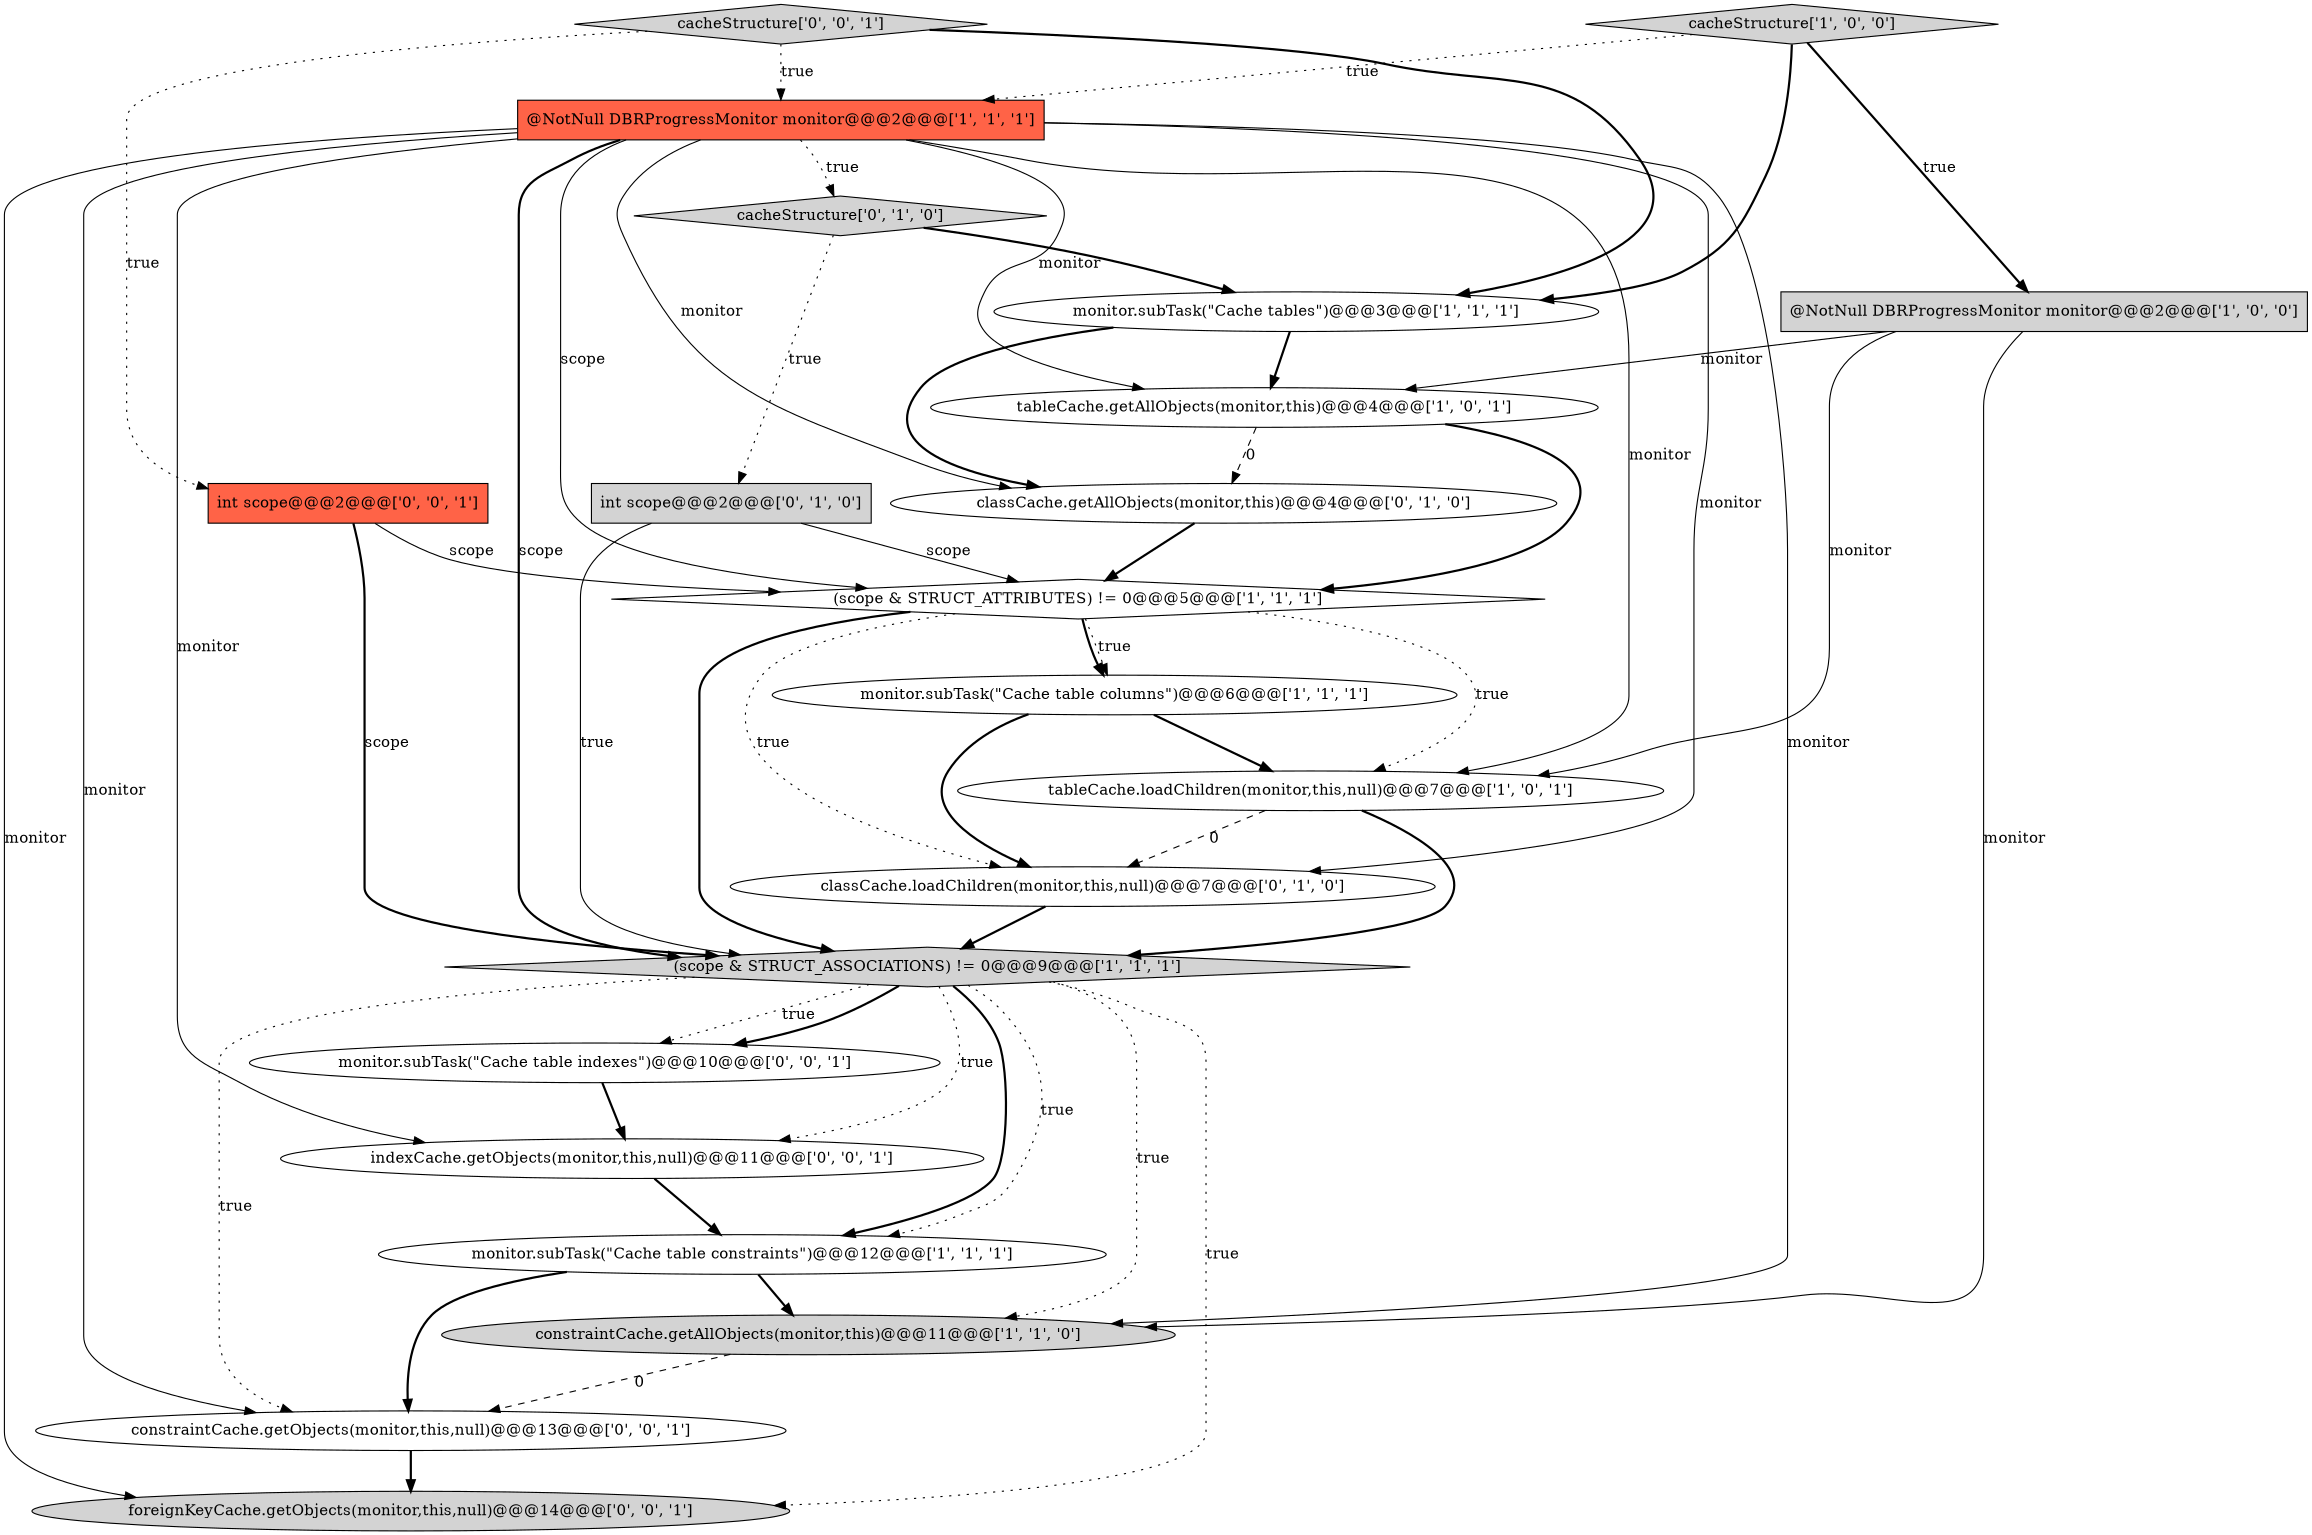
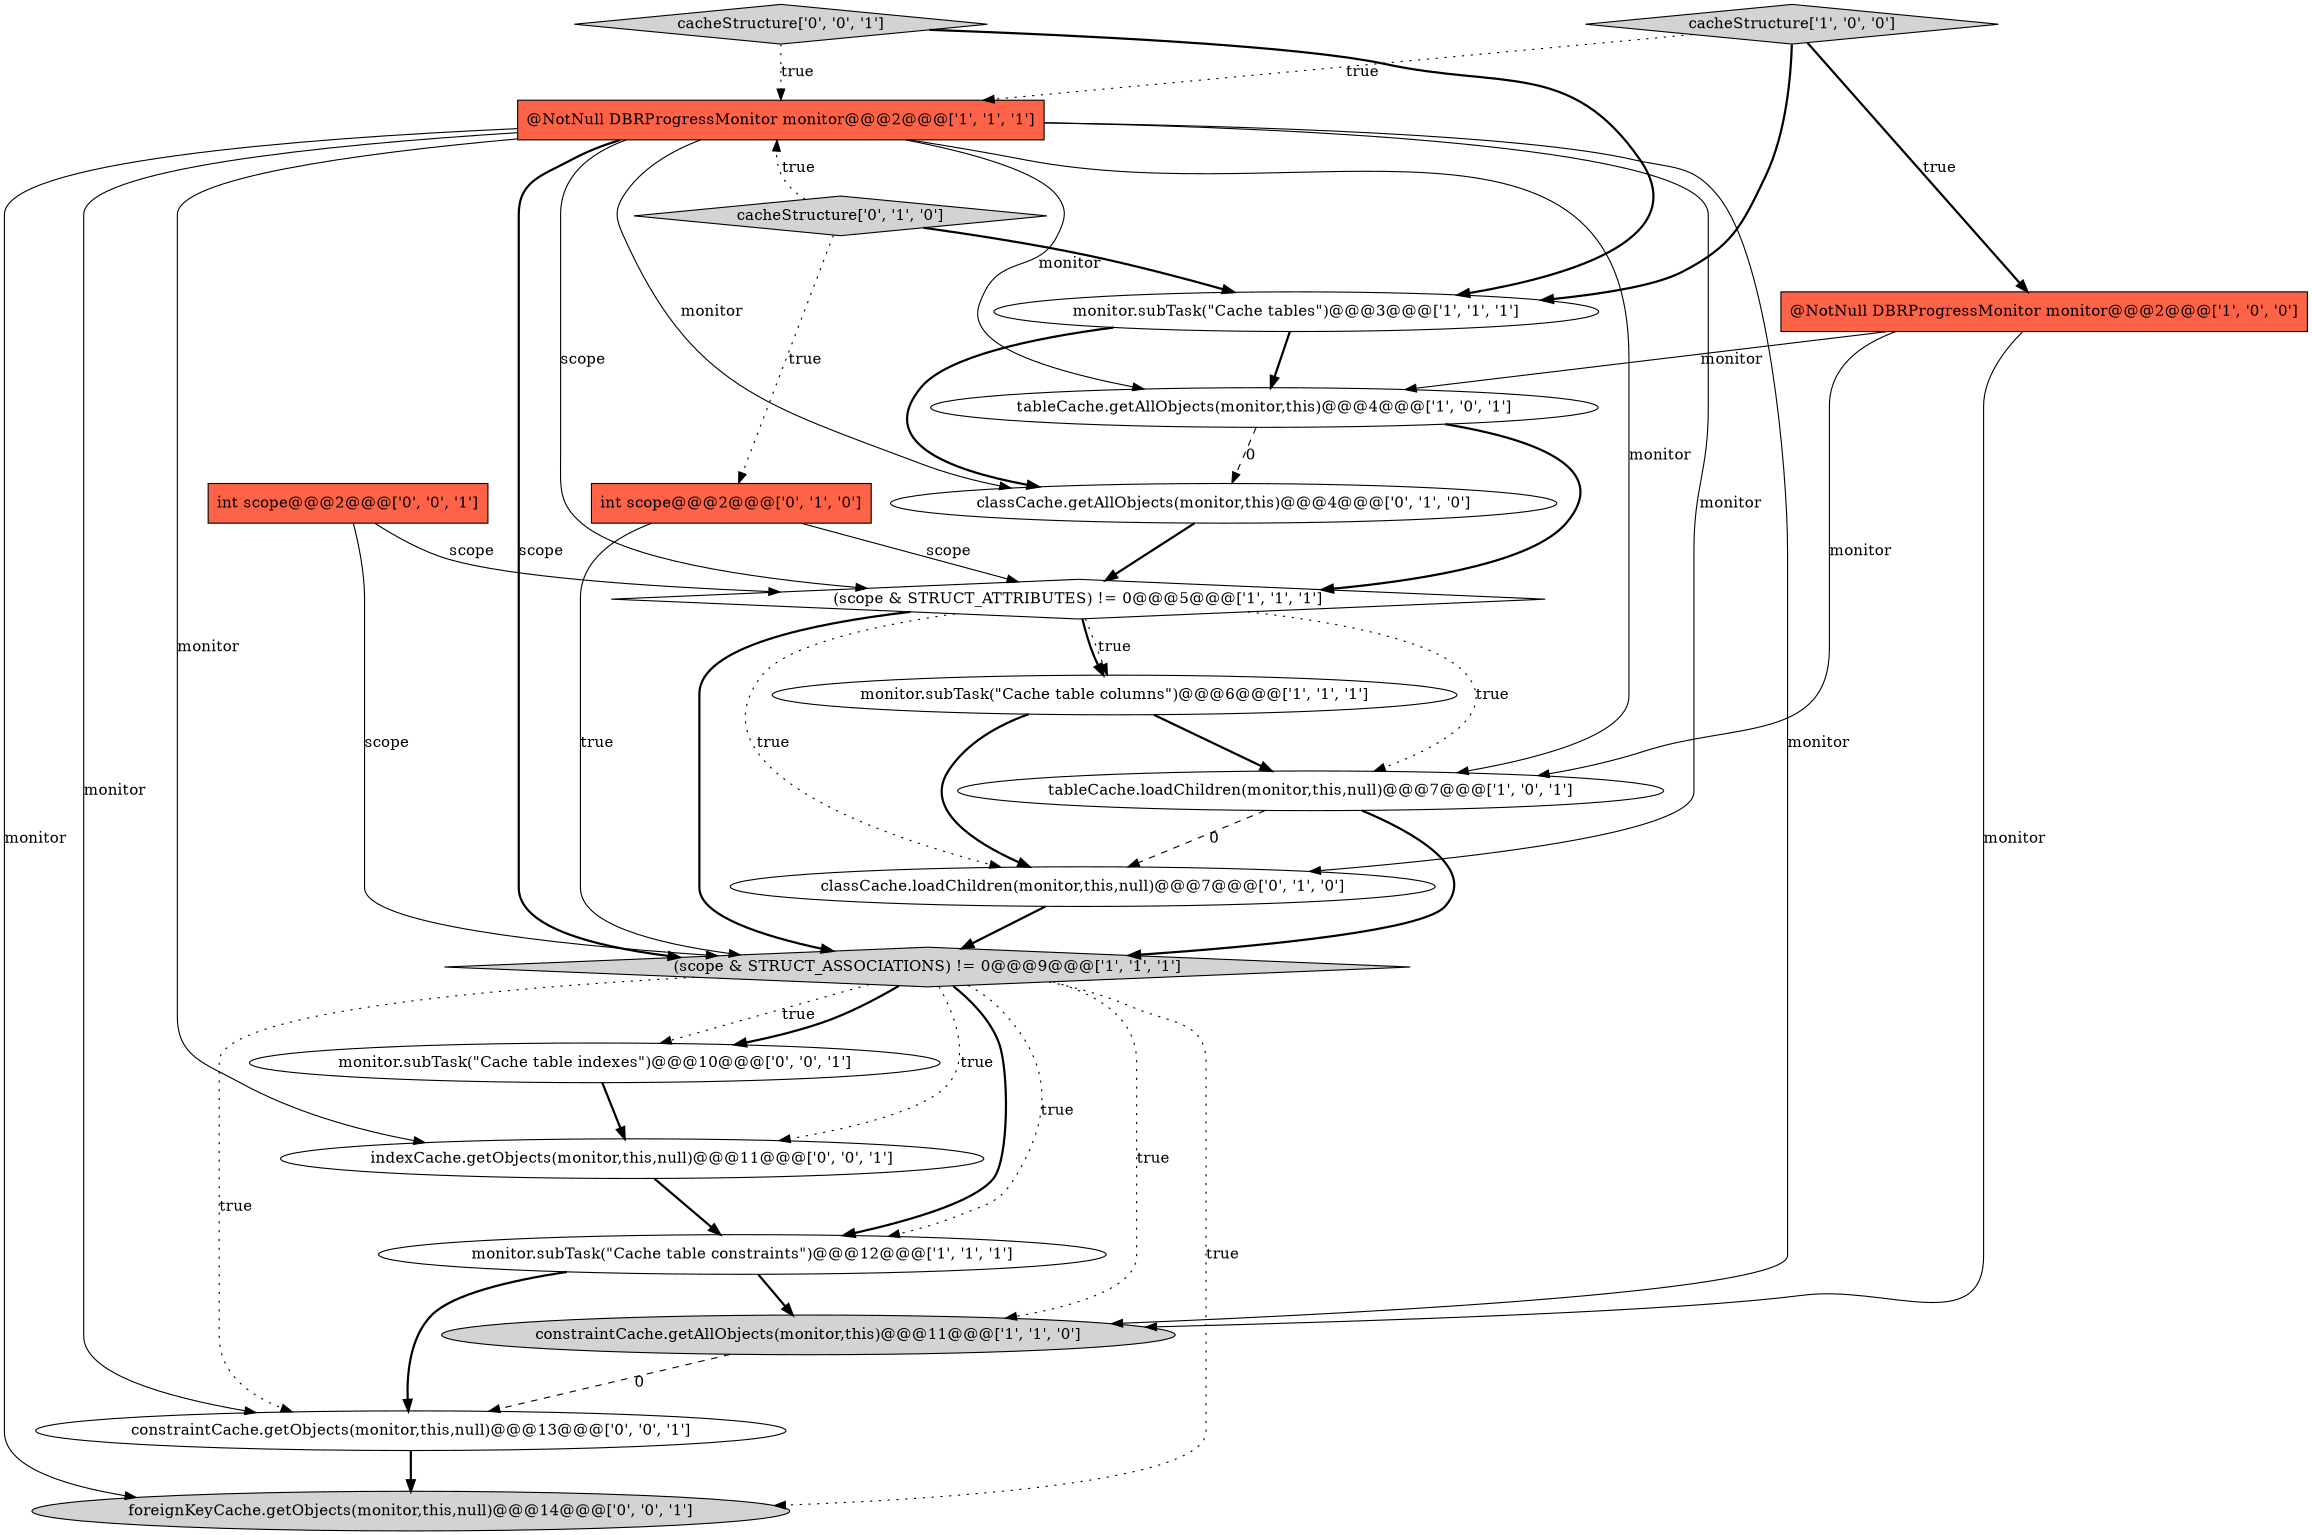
edge "cacheStructure['0', '0', '1']" -> "int scope@@@2@@@['0', '0', '1']": removed, label "true"
edge "@NotNull DBRProgressMonitor monitor@@@2@@@['1', '1', '1']" -> "cacheStructure['0', '1', '0']": reversed
node "@NotNull DBRProgressMonitor monitor@@@2@@@['1', '0', '0']": fillcolor lightgray -> tomato
node "int scope@@@2@@@['0', '1', '0']": fillcolor lightgray -> tomato
edge "int scope@@@2@@@['0', '0', '1']" -> "(scope & STRUCT_ASSOCIATIONS) != 0@@@9@@@['1', '1', '1']": style bold -> solid
